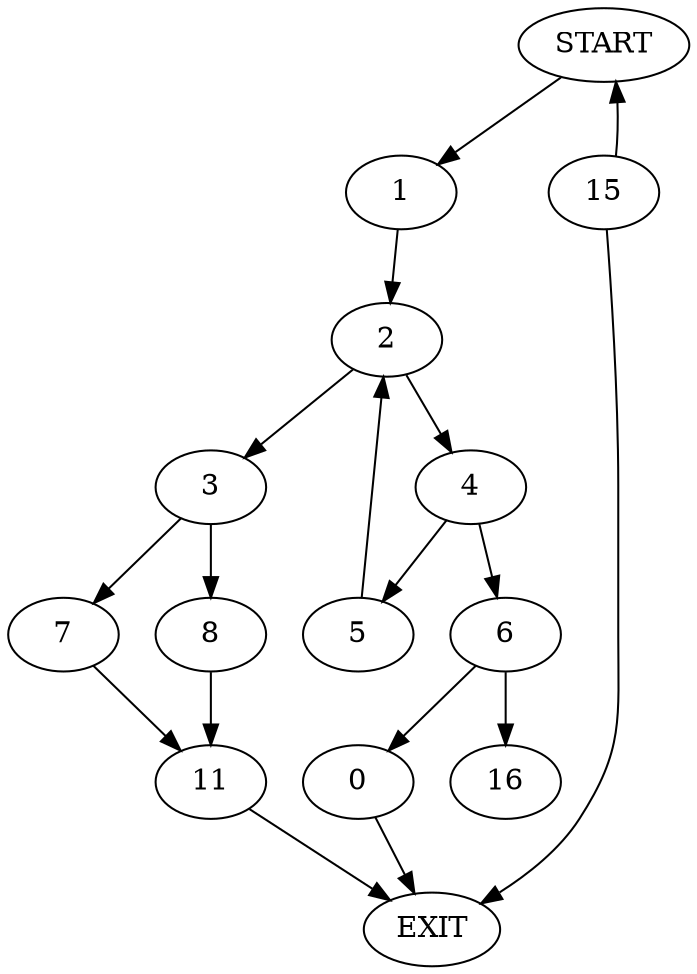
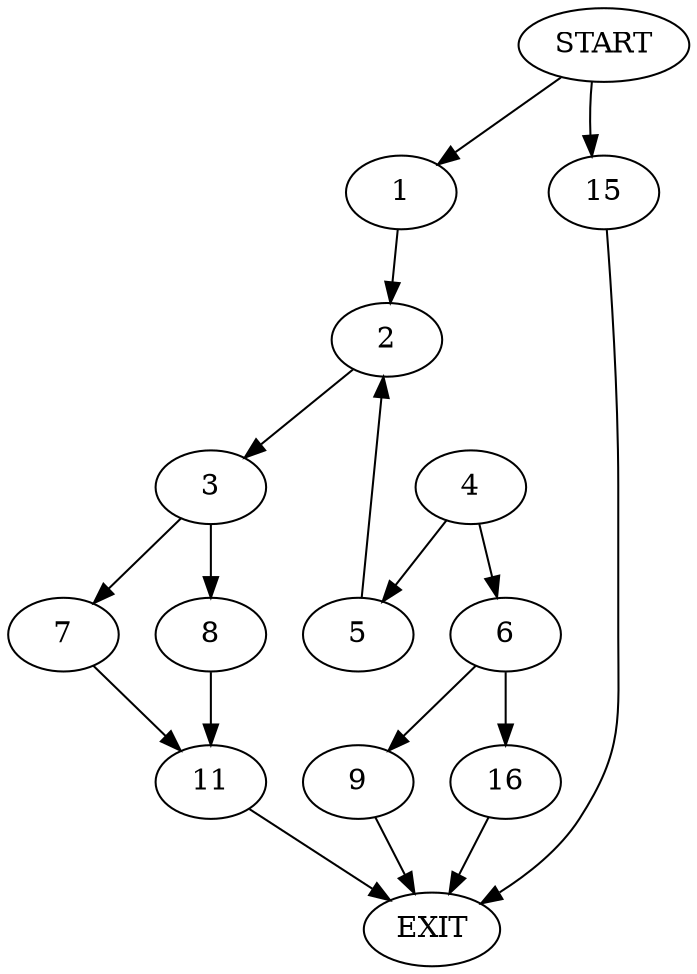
edge "15" -> "START": reversed
edge "2" -> "4": removed
node "0": label "0" -> "9"
edge "16" -> "EXIT": added
